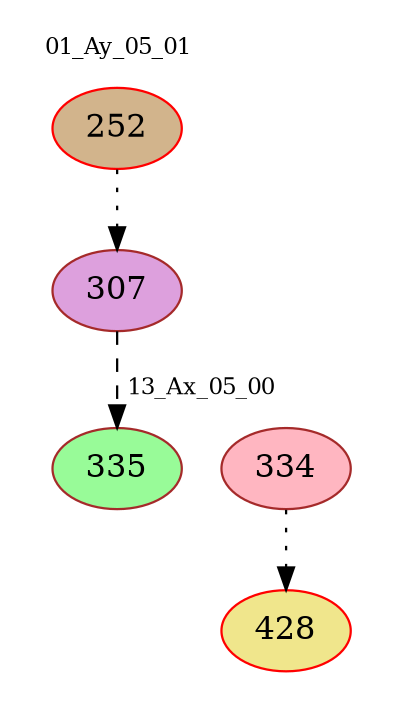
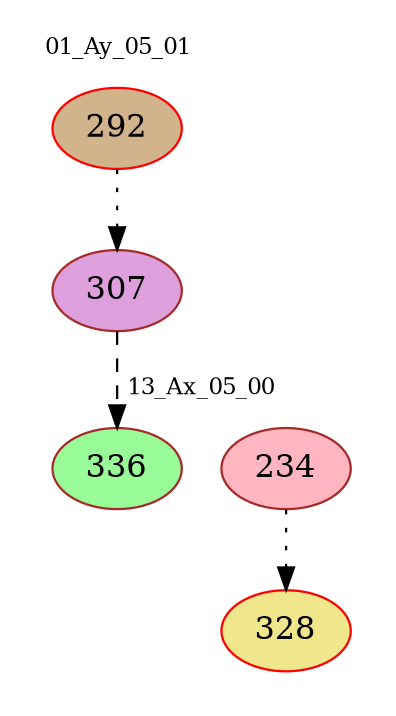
node "252": label "252" -> "292"
node "335": label "335" -> "336"
node "334": label "334" -> "234"
node "428": label "428" -> "328"
